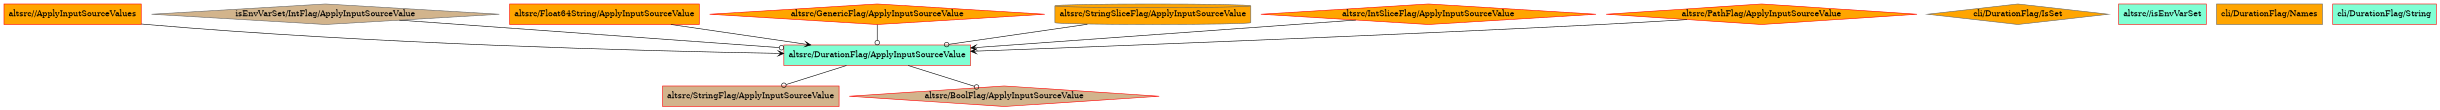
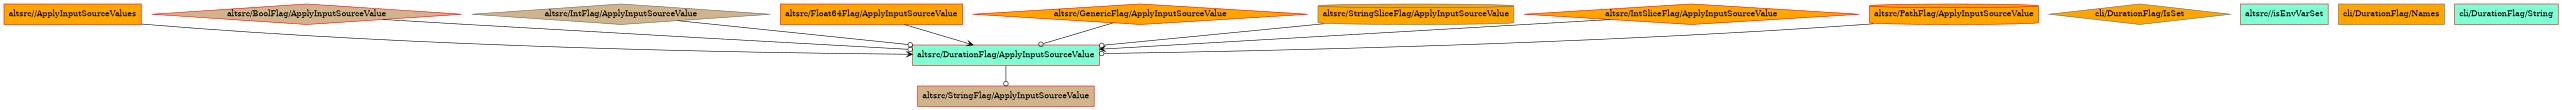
node "isEnvVarSet/IntFlag/ApplyInputSourceValue": label "isEnvVarSet/IntFlag/ApplyInputSourceValue" -> "altsrc/IntFlag/ApplyInputSourceValue"
node "altsrc/Float64String/ApplyInputSourceValue": label "altsrc/Float64String/ApplyInputSourceValue" -> "altsrc/Float64Flag/ApplyInputSourceValue"
node "altsrc/PathFlag/ApplyInputSourceValue": shape diamond -> cylinder
edge "altsrc/PathFlag/ApplyInputSourceValue" -> "altsrc/DurationFlag/ApplyInputSourceValue": arrowhead vee -> odot
edge "altsrc/DurationFlag/ApplyInputSourceValue" -> "altsrc/BoolFlag/ApplyInputSourceValue": reversed
